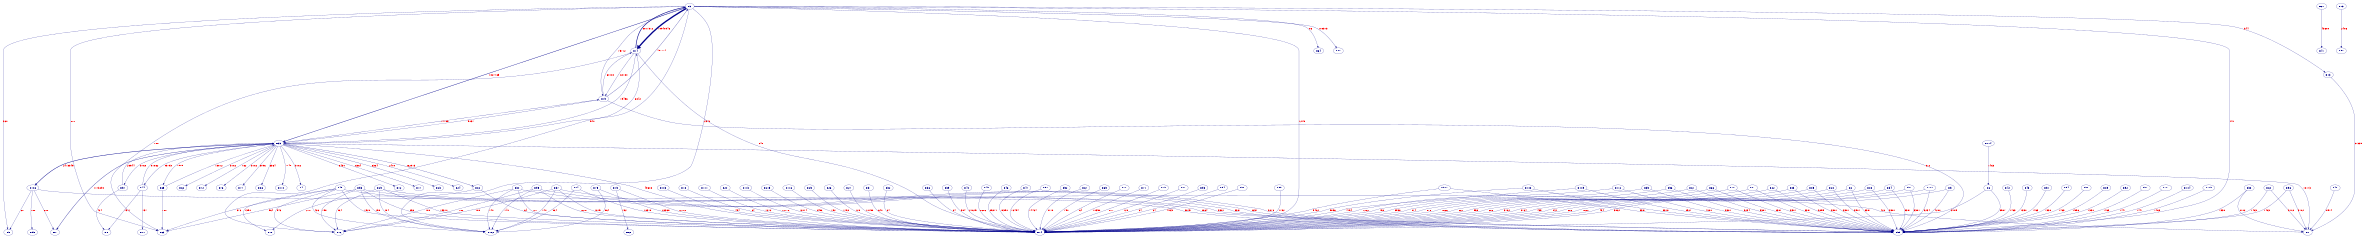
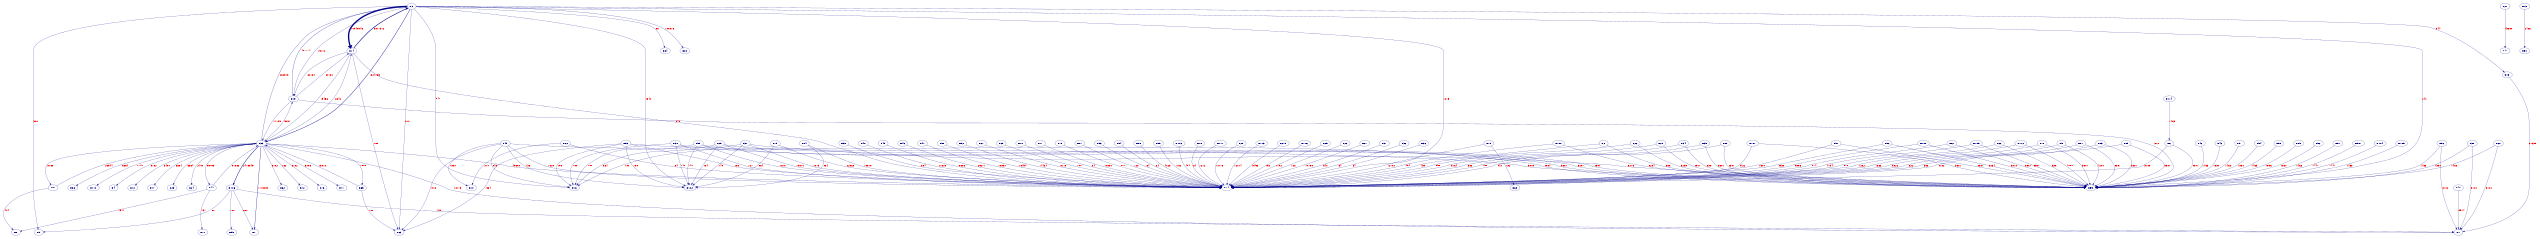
edge "D33" -> "D82": now "D33" -> "D3"
node "D907": label "D907" -> "D107"
node "D101": label "D101" -> "D901"
